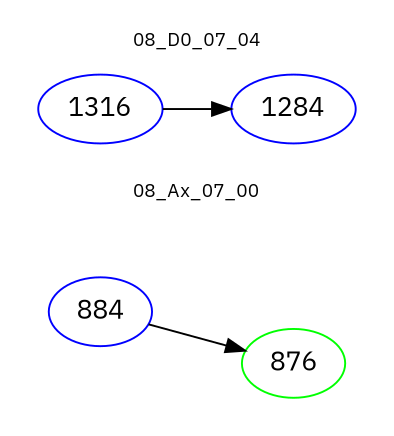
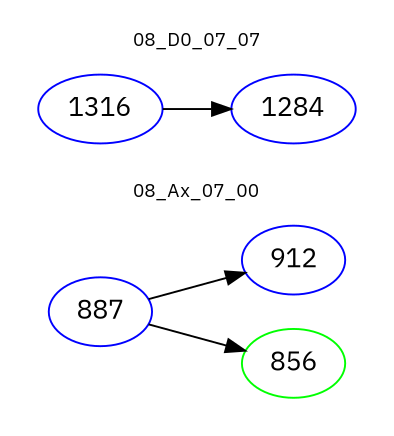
cluster "08_D0_07_04": label "08_D0_07_04" -> "08_D0_07_07"
node "912": added
node "884": label "884" -> "887"
node "876": label "876" -> "856"
